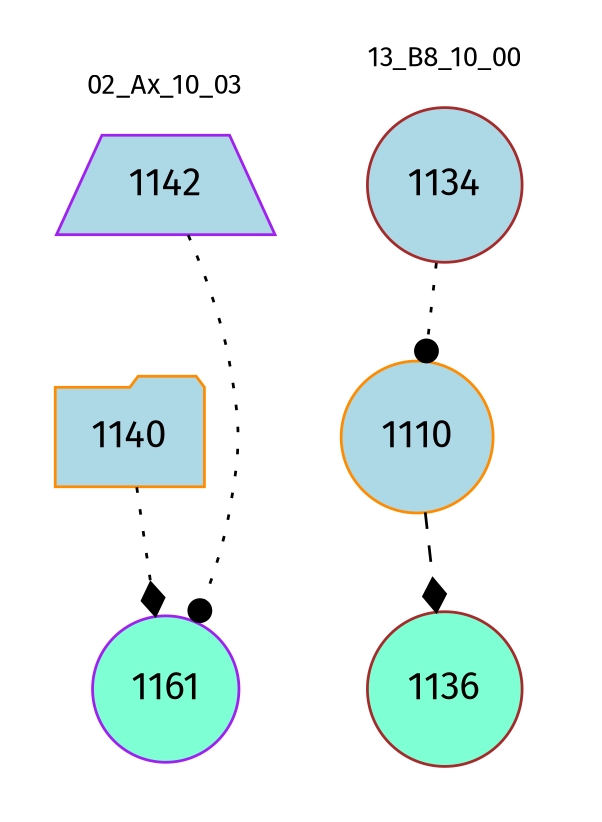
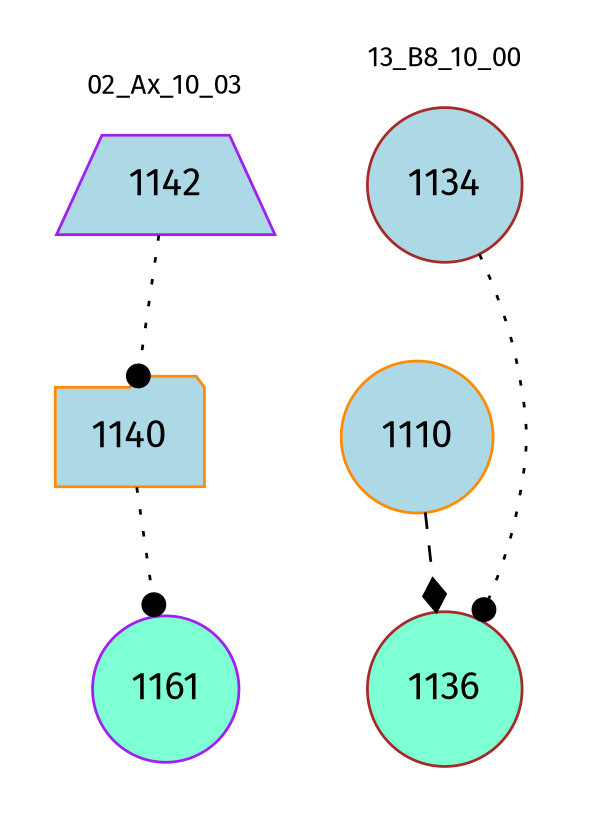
edge "1134" -> "1110": now "1134" -> "1136"
edge "1142" -> "1161": now "1142" -> "1140"
edge "1140" -> "1161": arrowhead diamond -> dot
